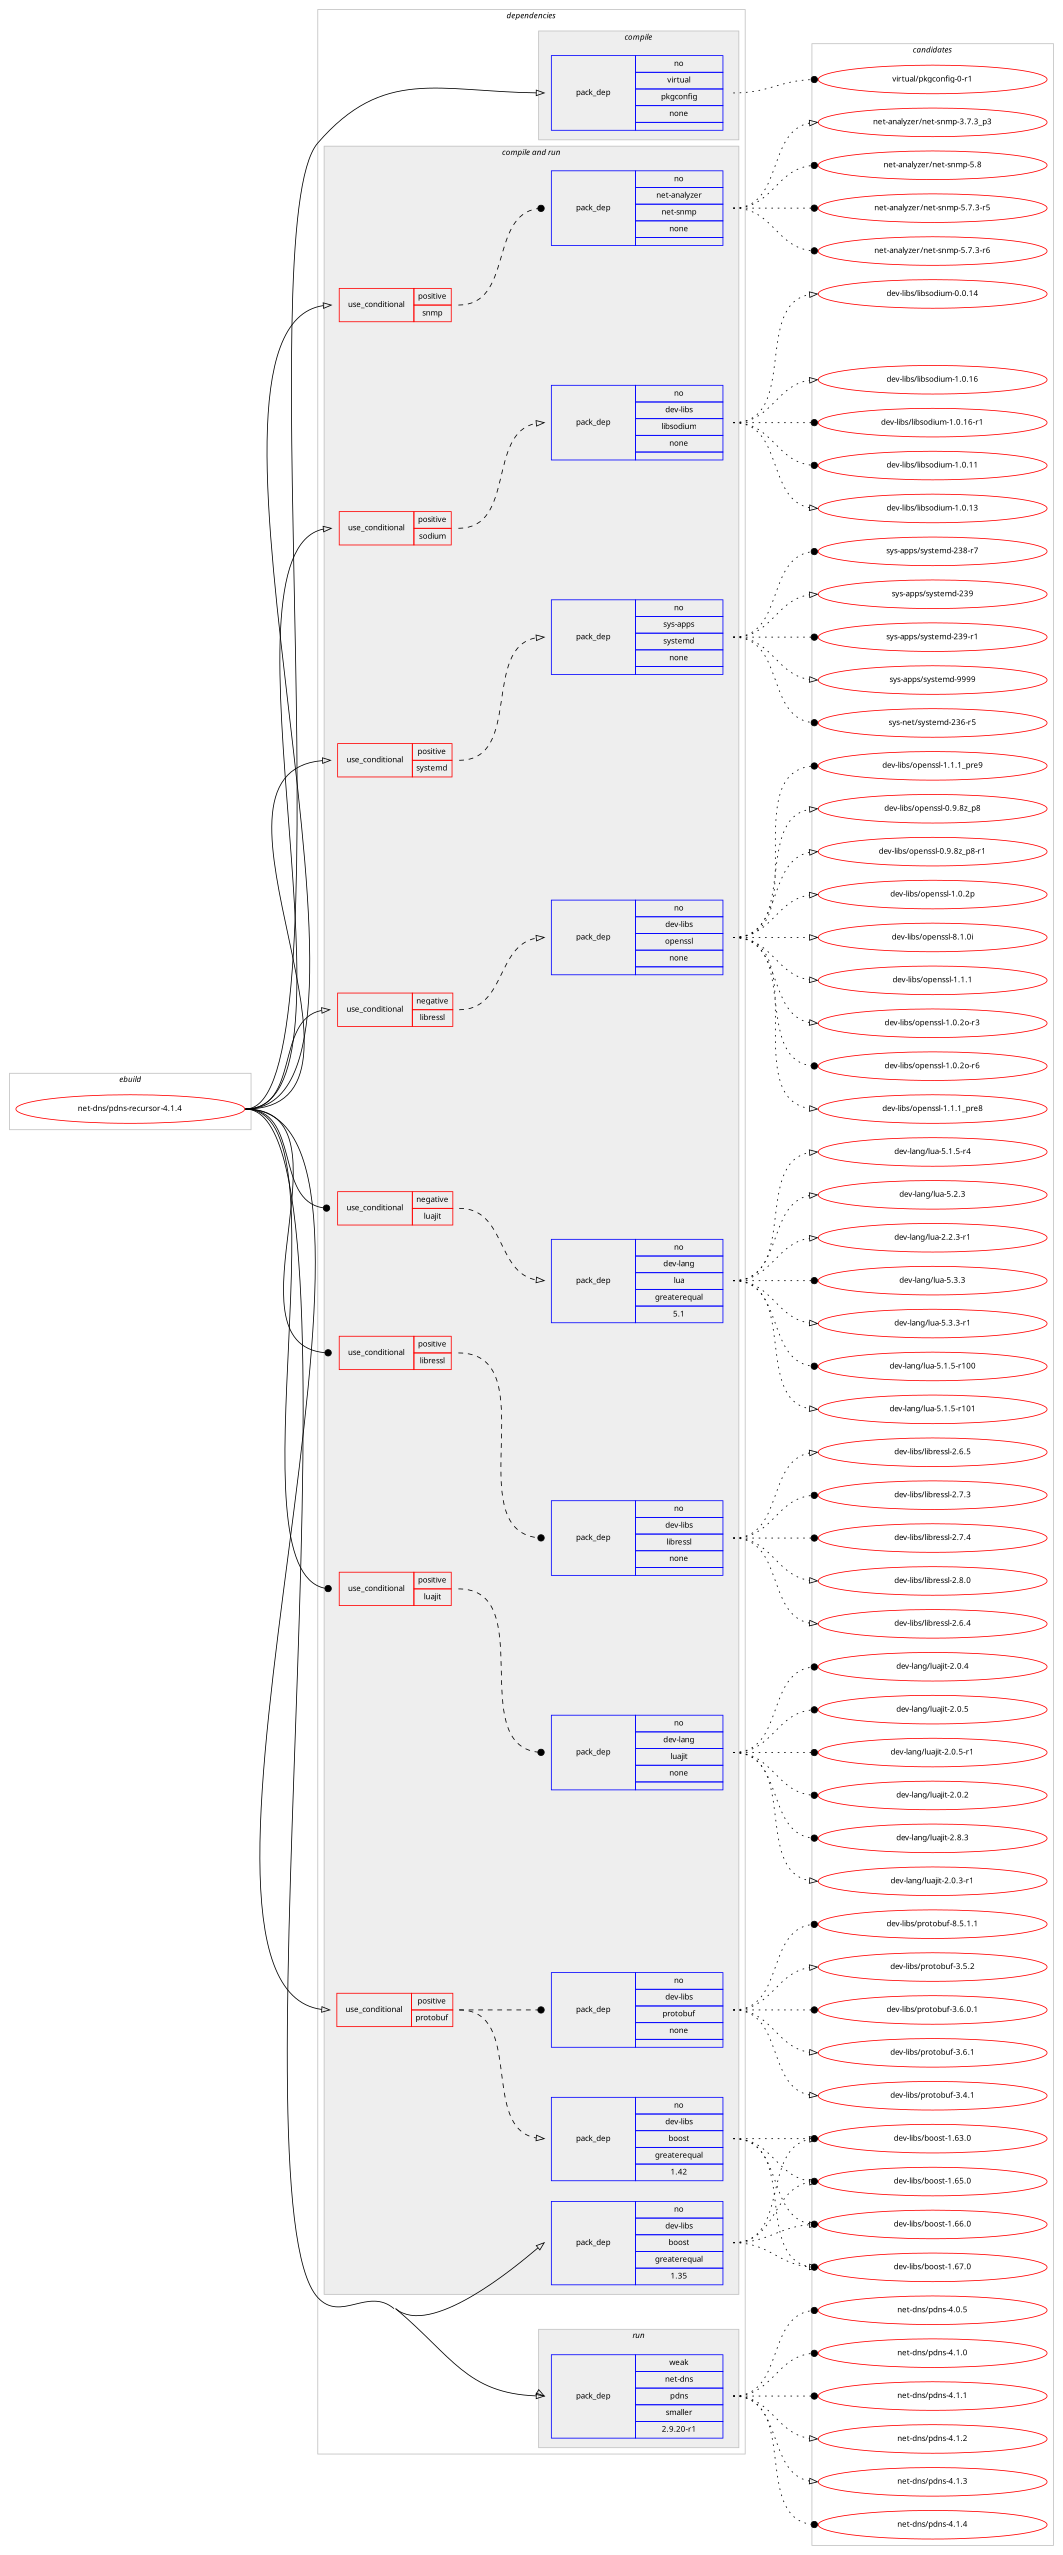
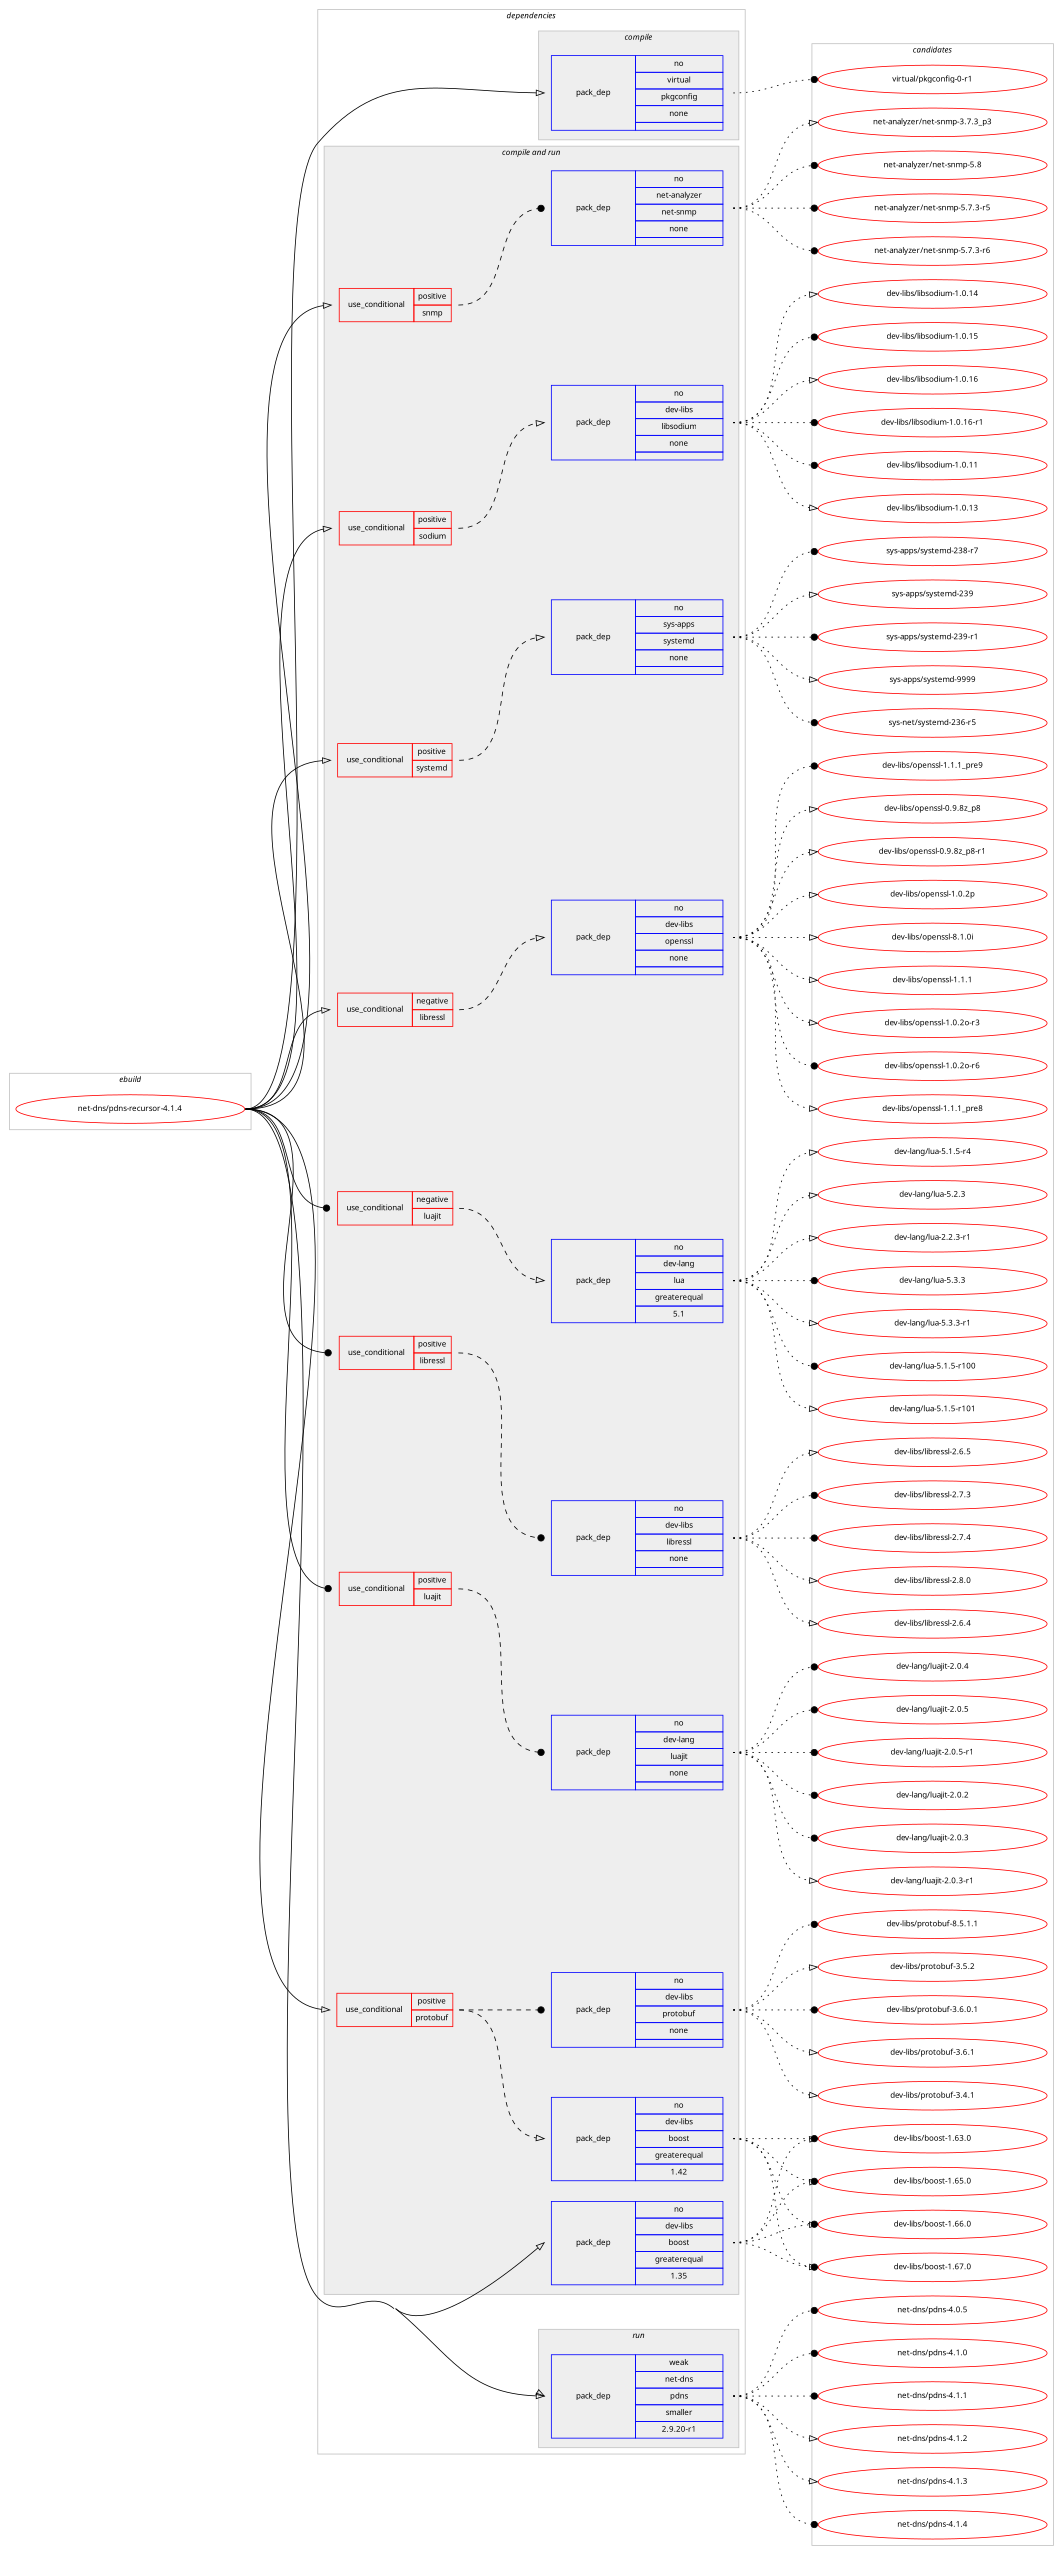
node "dev-libs/libsodium-0.0.14": label "dev-libs/libsodium-0.0.14" -> "dev-libs/libsodium-1.0.14"
node "dev-libs/libsodium-1.0.15": added
node "dev-lang/luajit-2.8.3": label "dev-lang/luajit-2.8.3" -> "dev-lang/luajit-2.0.3"
